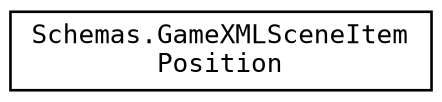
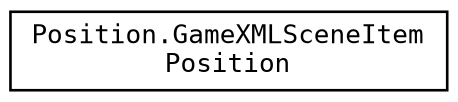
node "Schemas.GameXMLSceneItem Position": label "Schemas.GameXMLSceneItem Position" -> "Position.GameXMLSceneItem Position"
